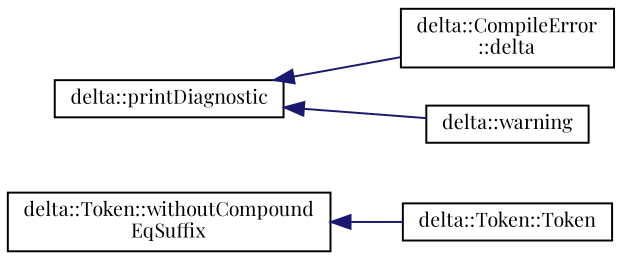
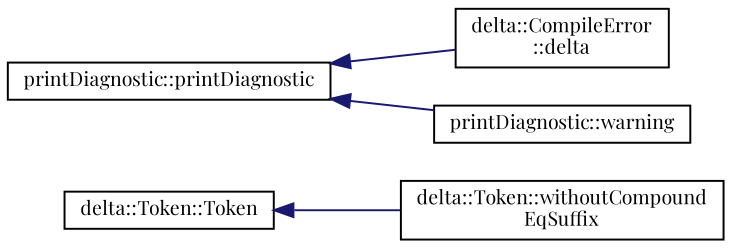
node "delta::printDiagnostic": label "delta::printDiagnostic" -> "printDiagnostic::printDiagnostic"
node "delta::warning": label "delta::warning" -> "printDiagnostic::warning"
edge "delta::Token::Token" -> "delta::Token::withoutCompound EqSuffix": reversed
